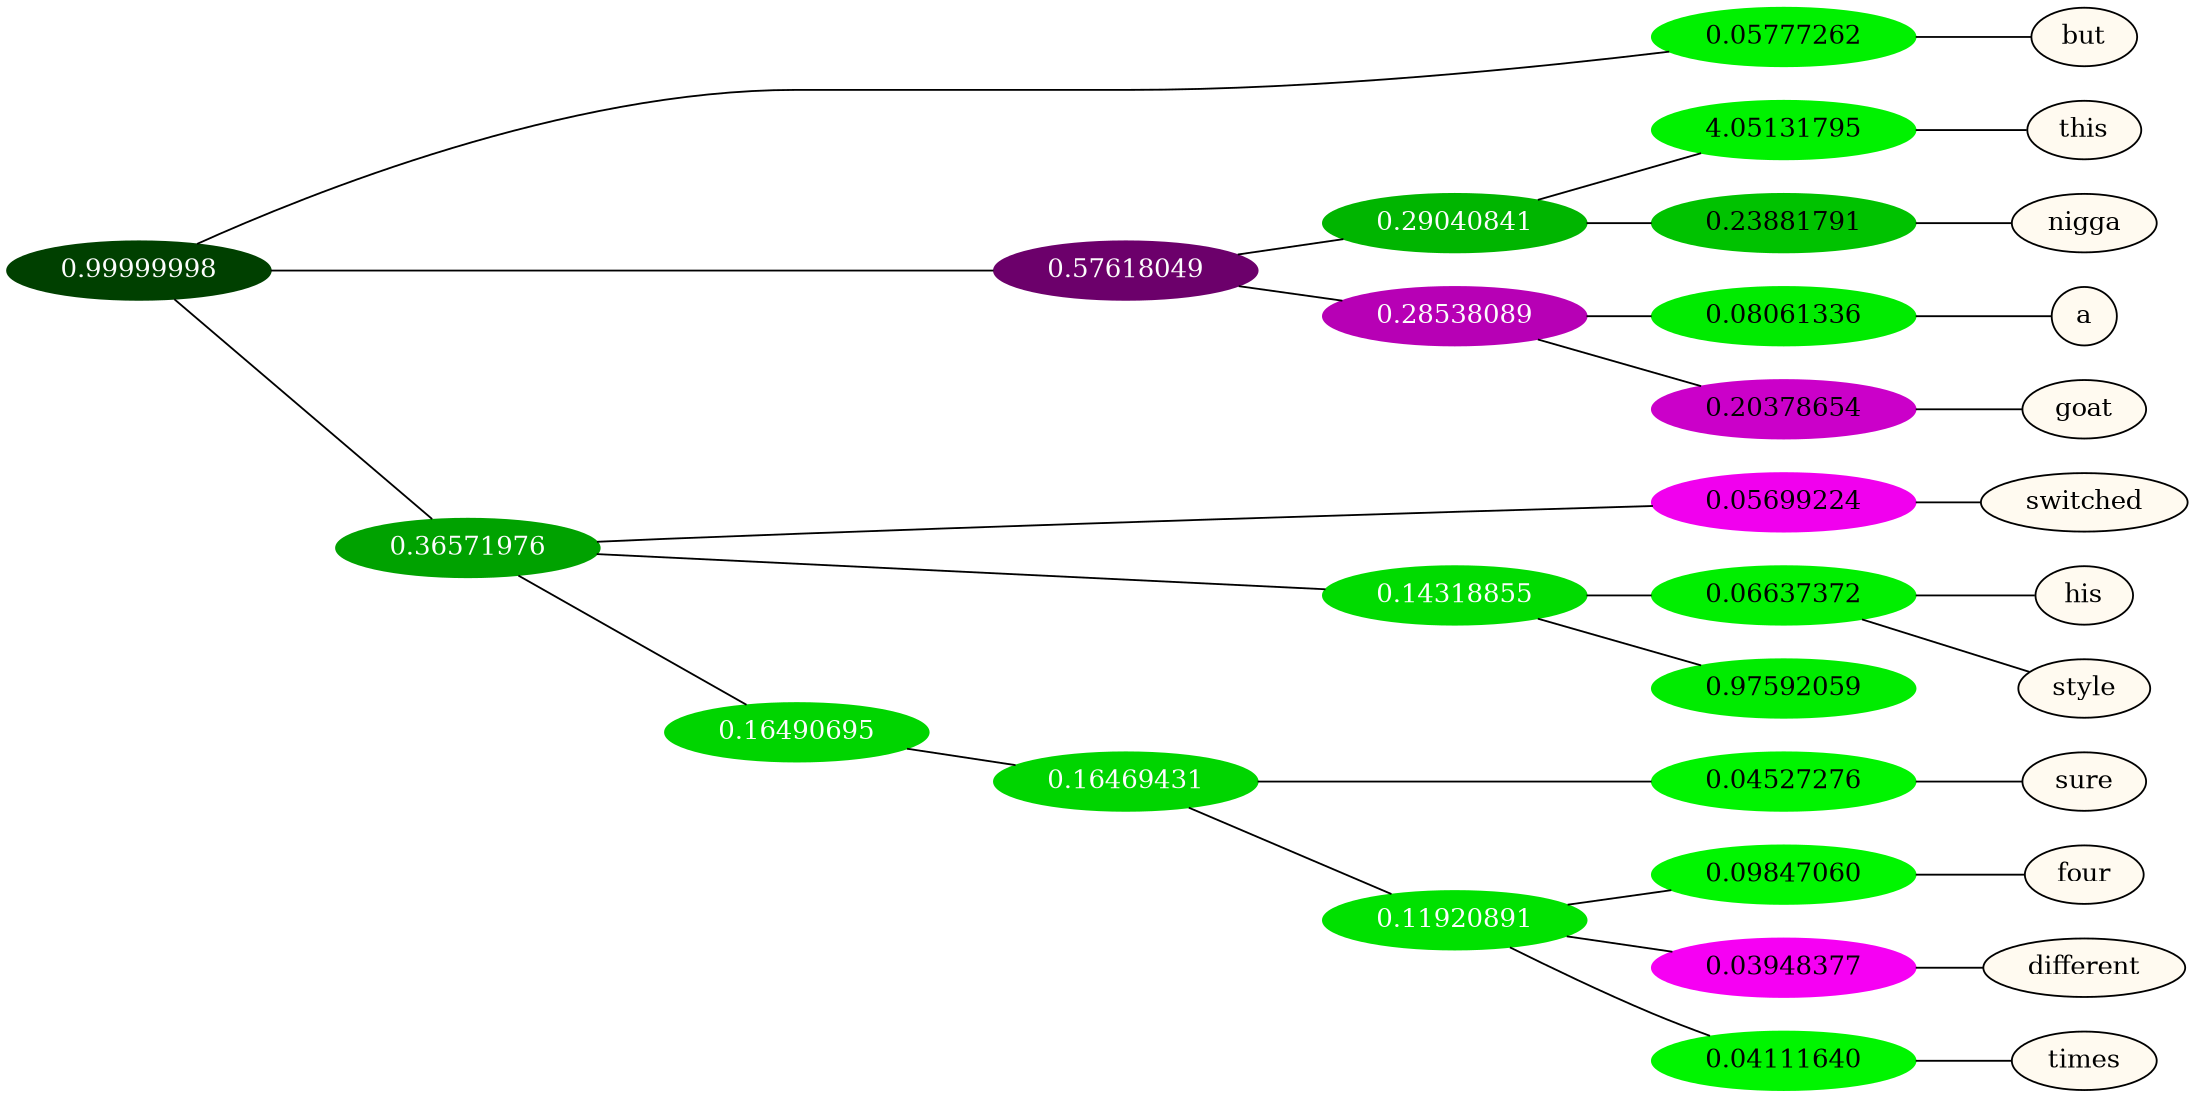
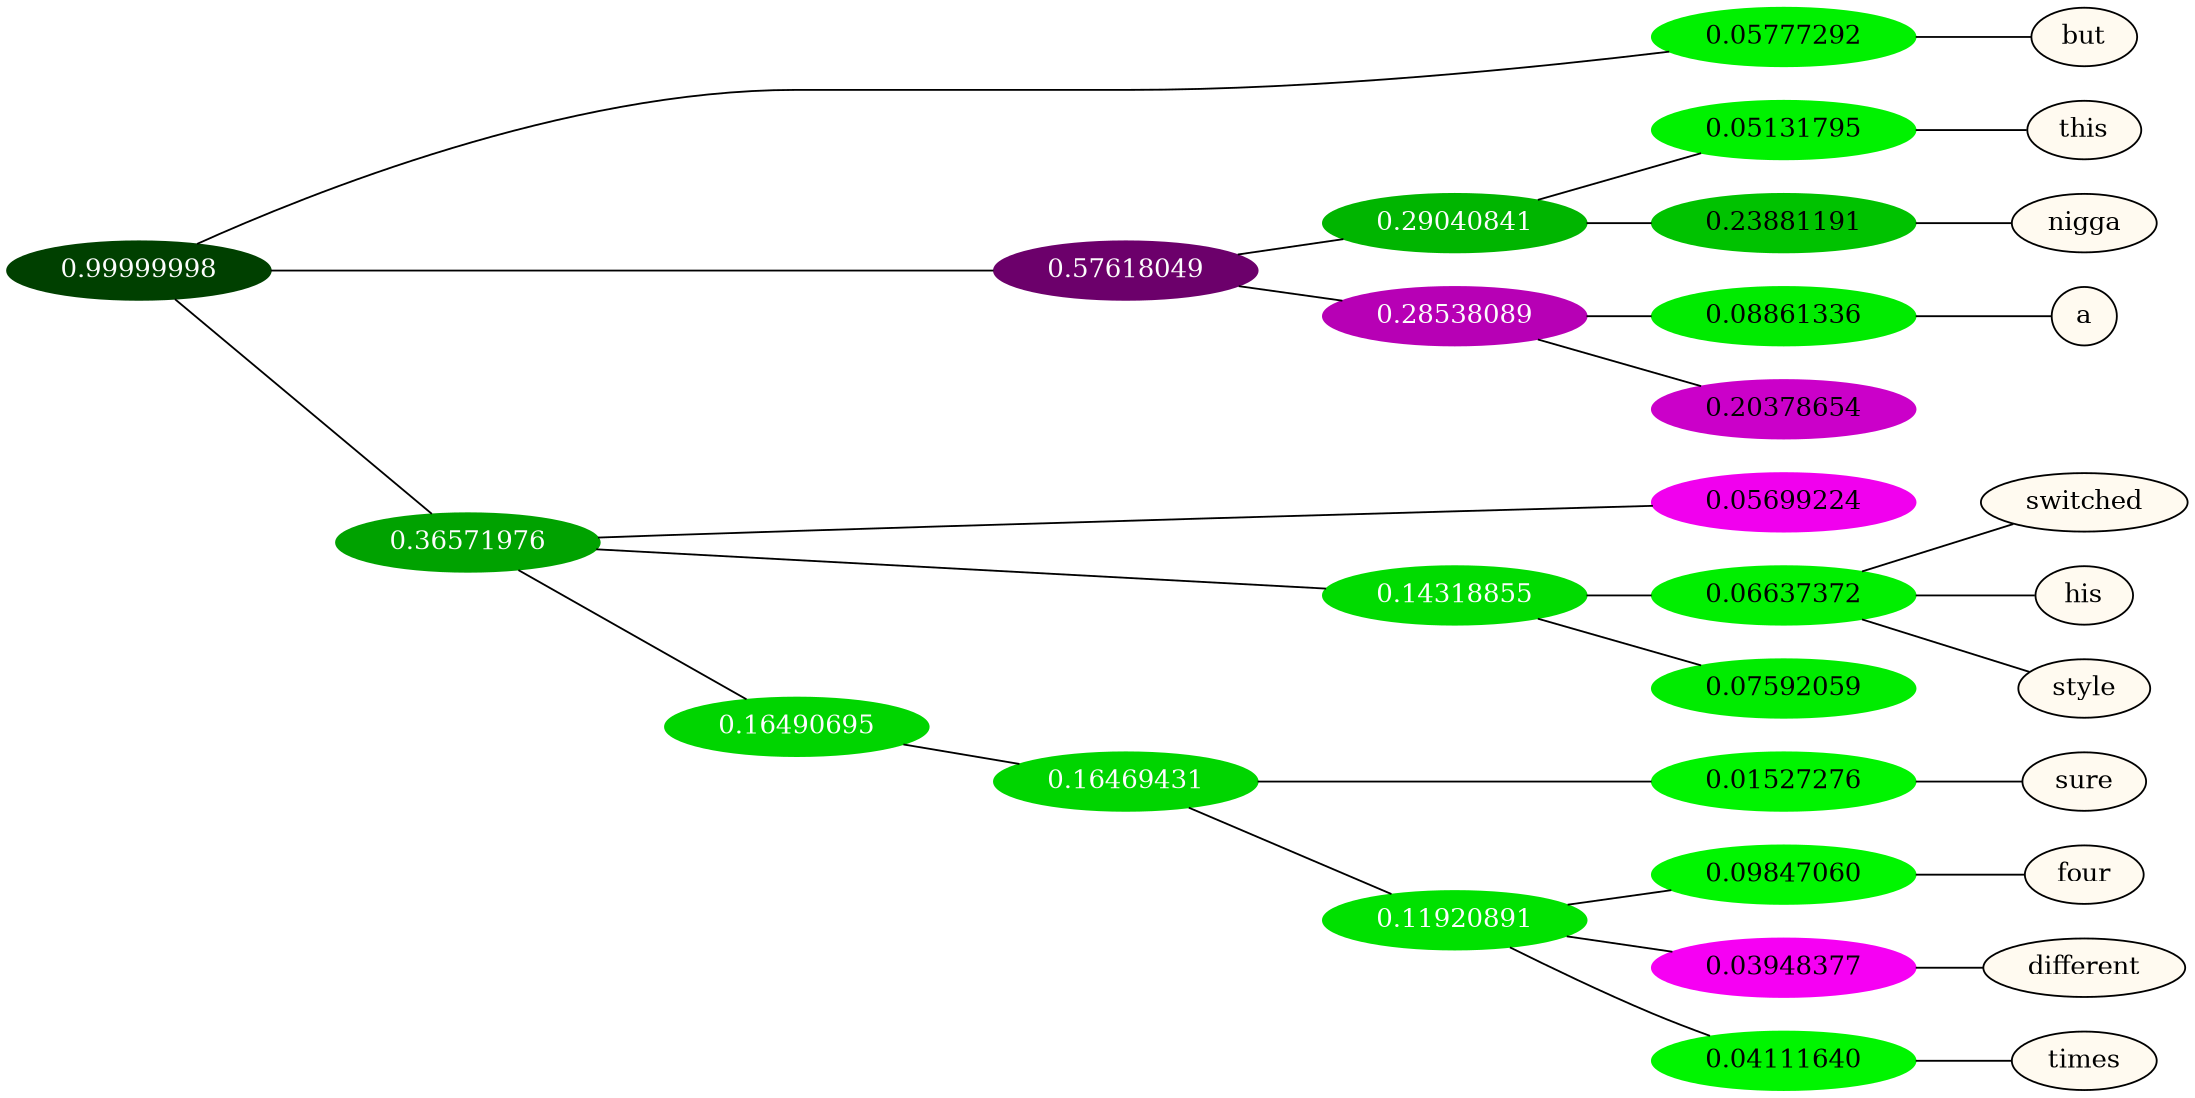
node "0.05777262": label "0.05777262" -> "0.05777292"
node "4.05131795": label "4.05131795" -> "0.05131795"
node "0.23881791": label "0.23881791" -> "0.23881191"
node "0.08061336": label "0.08061336" -> "0.08861336"
node "goat": removed
edge "0.05699224" -- "switched": now "0.06637372" -- "switched"
node "0.97592059": label "0.97592059" -> "0.07592059"
node "0.04527276": label "0.04527276" -> "0.01527276"
